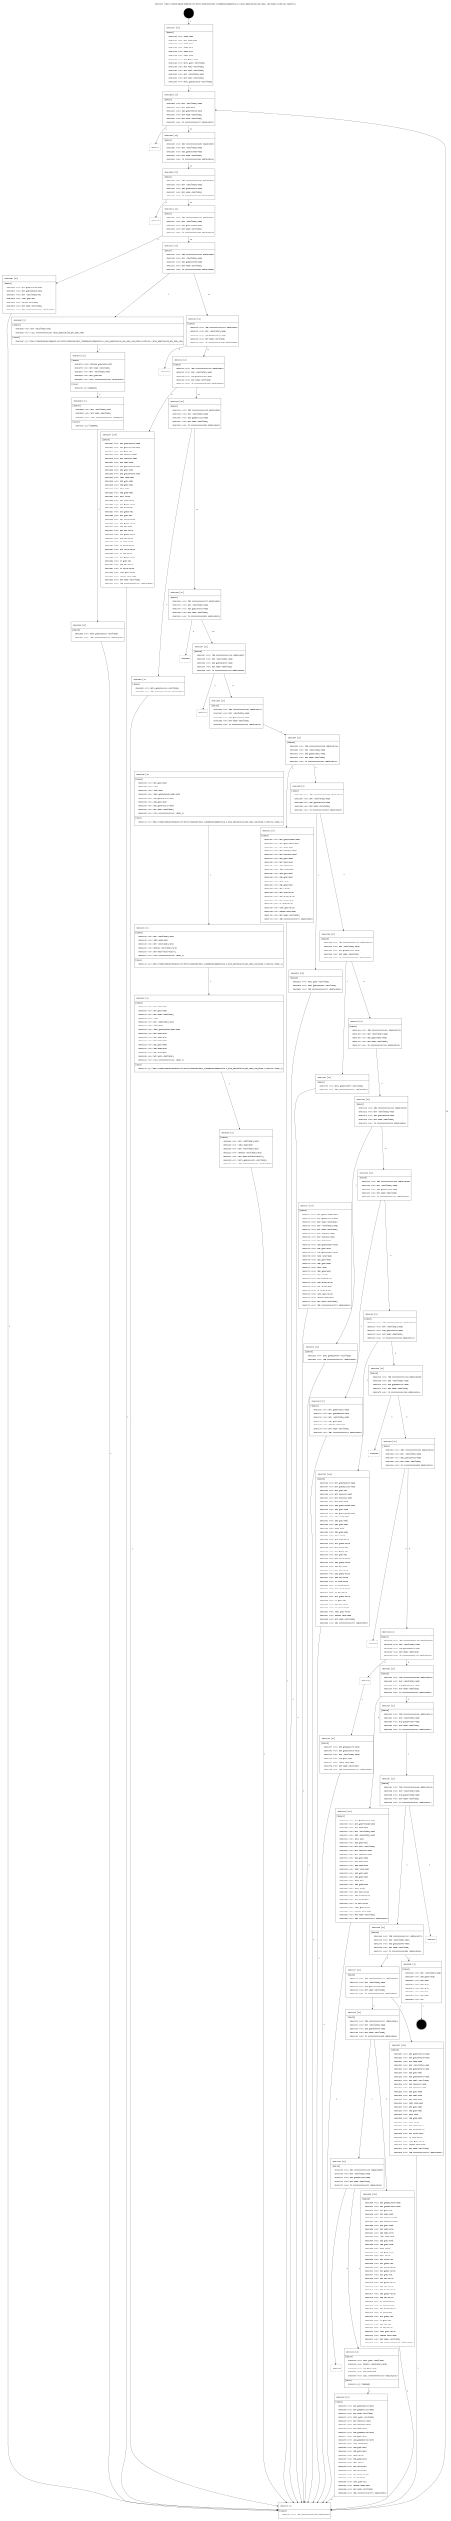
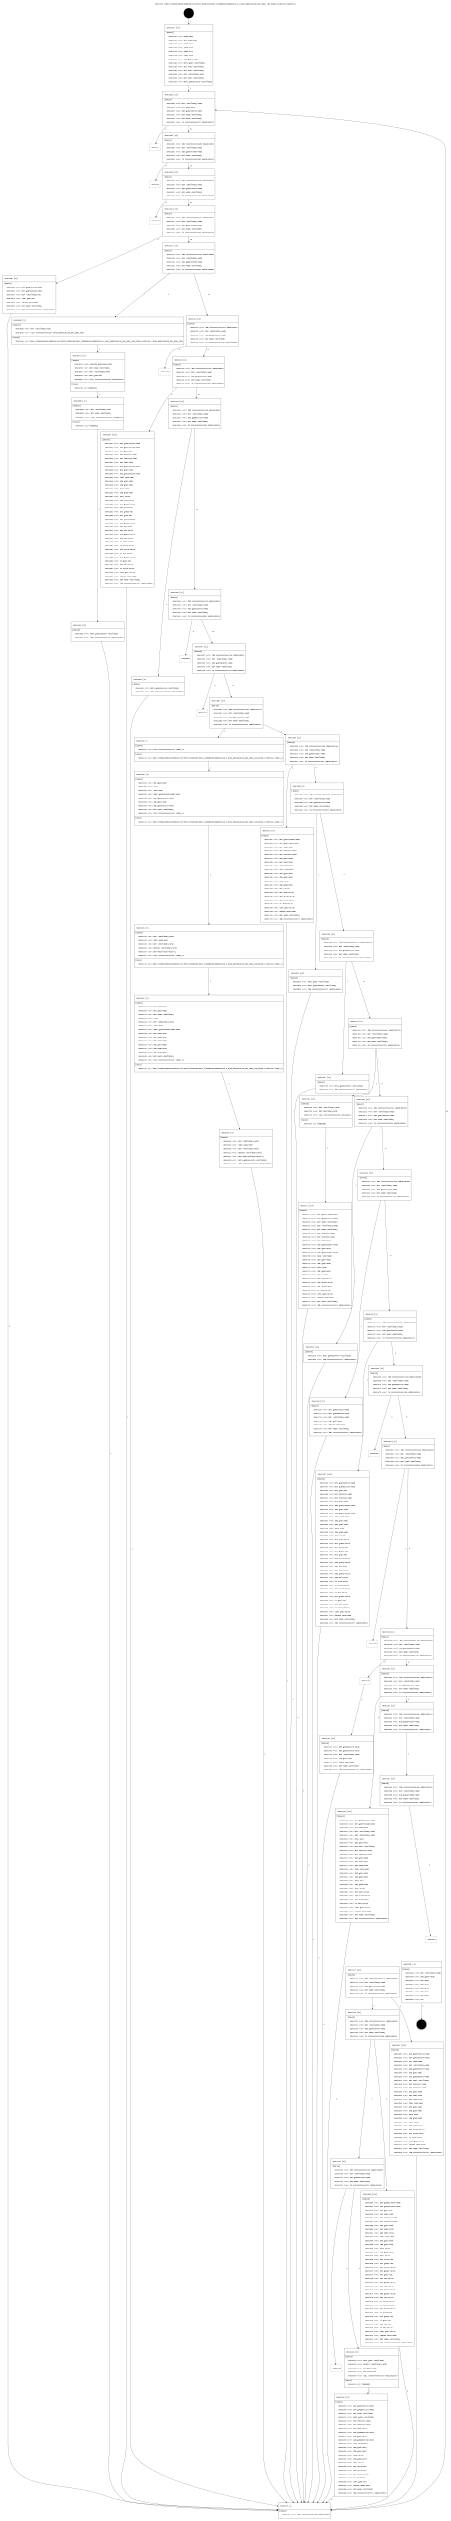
node "0x4016a9": added
node "0x4019c6 [5]": added
node "0x401708 [13]": added
node "0x4014fe [25]": removed
